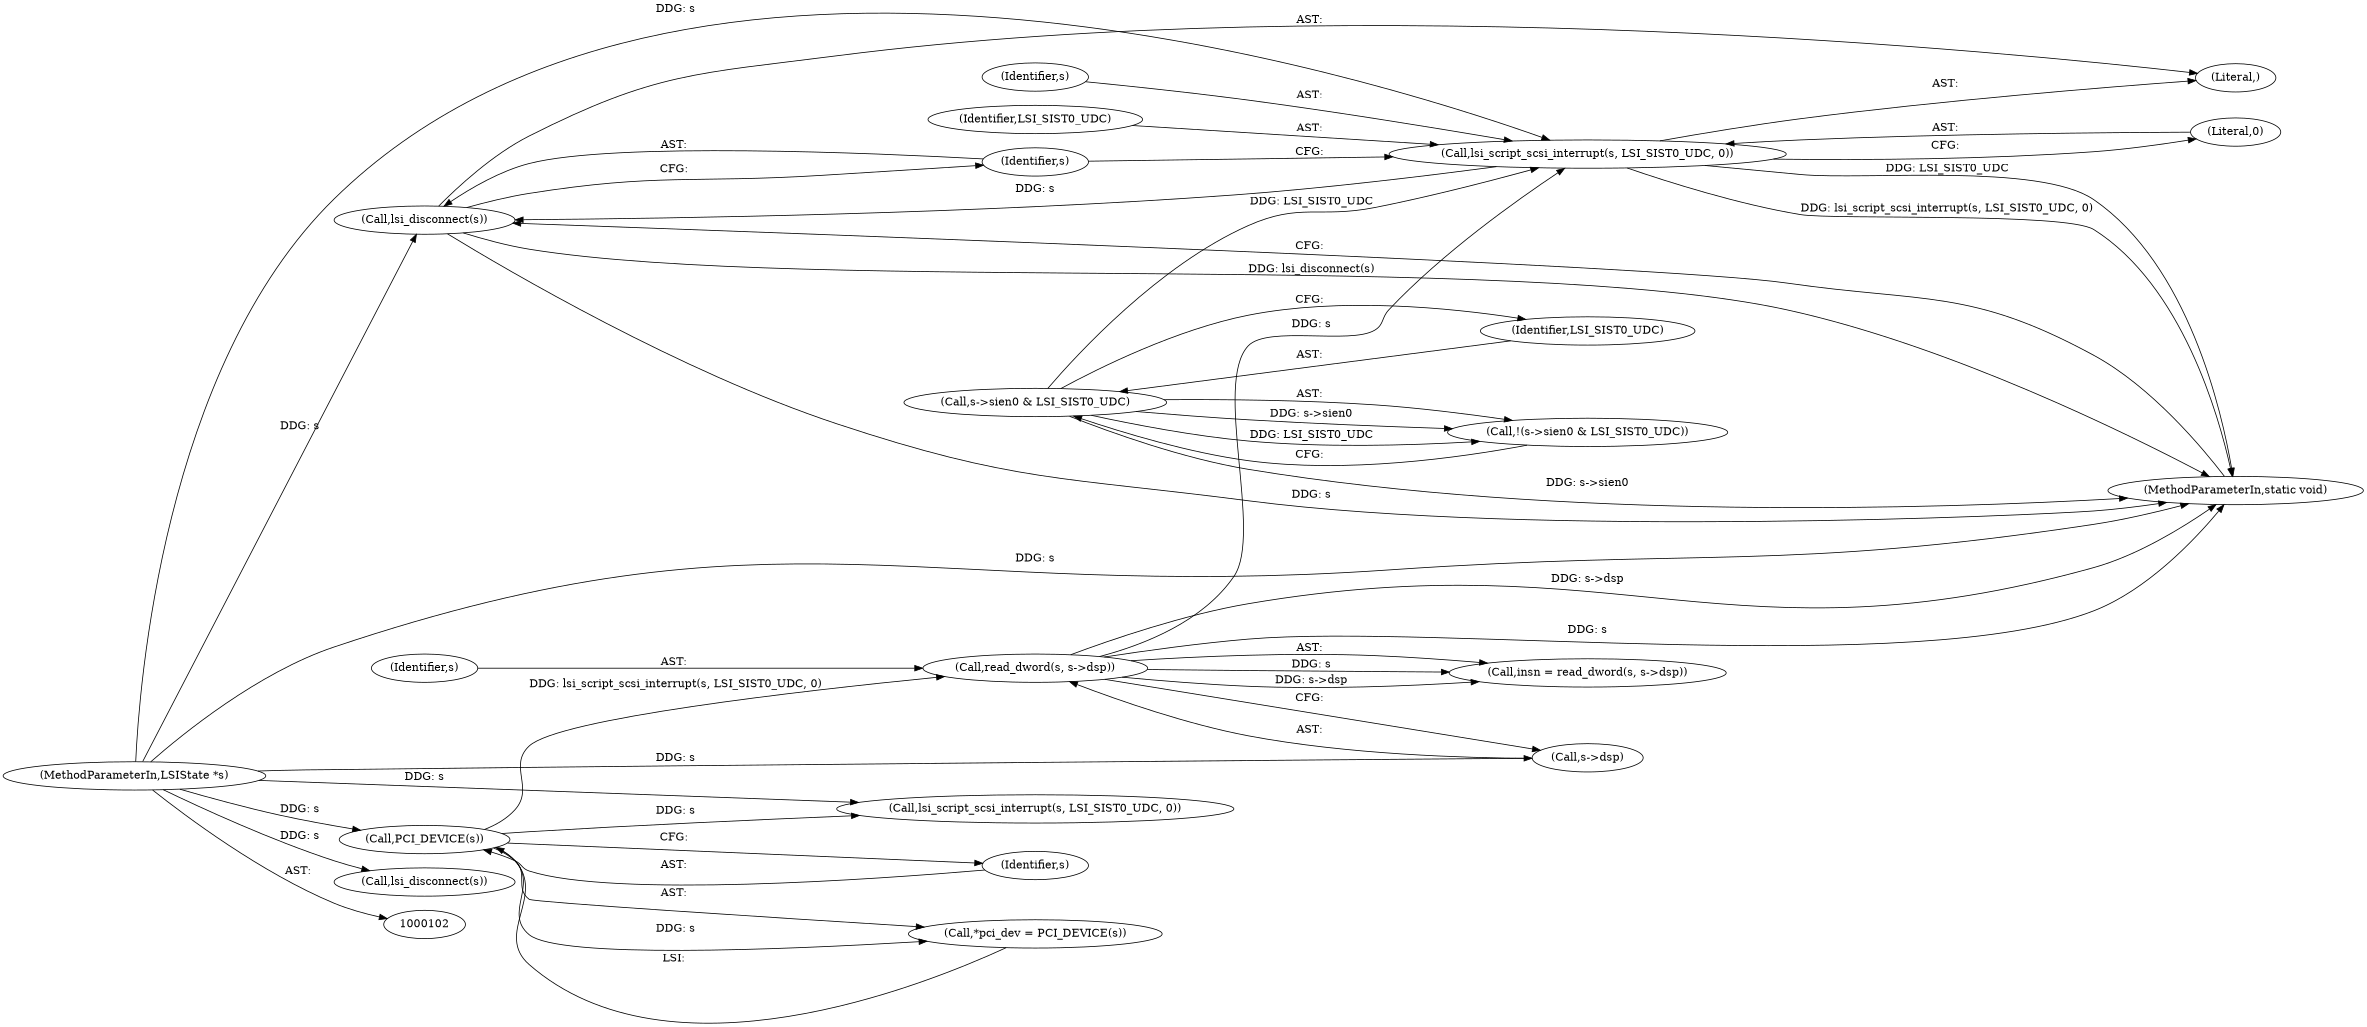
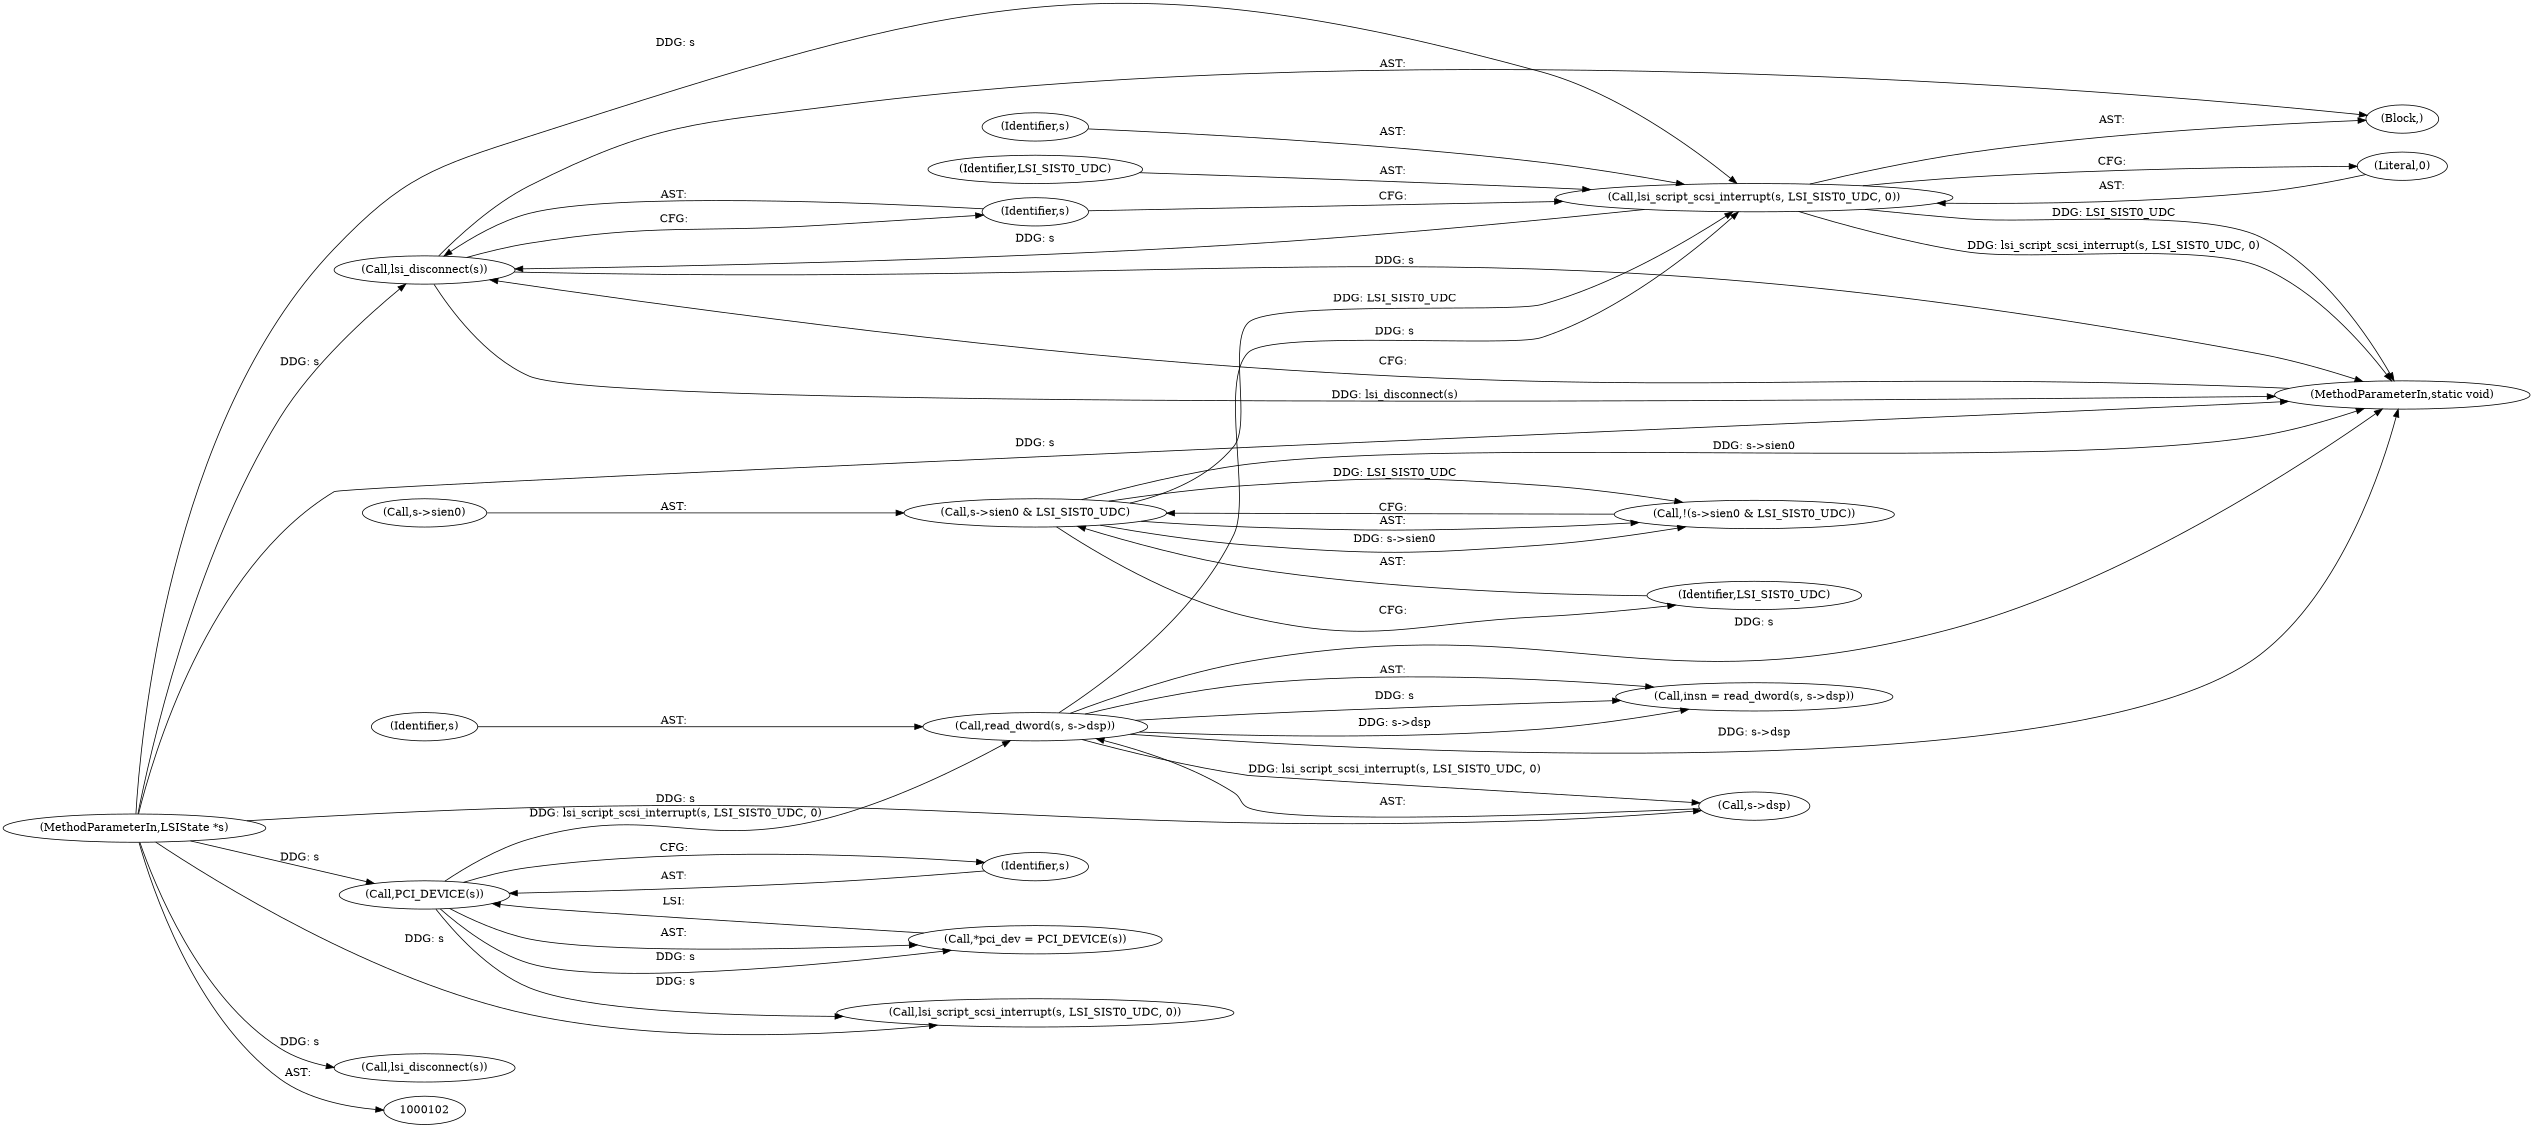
node "(Literal,)": label "(Literal,)" -> "(Block,)"
node "(Call,s->sien0)": added
edge "(Call,read_dword(s, s->dsp))" -> "(Call,s->dsp)": label "CFG: " -> "DDG: lsi_script_scsi_interrupt(s, LSI_SIST0_UDC, 0)"
